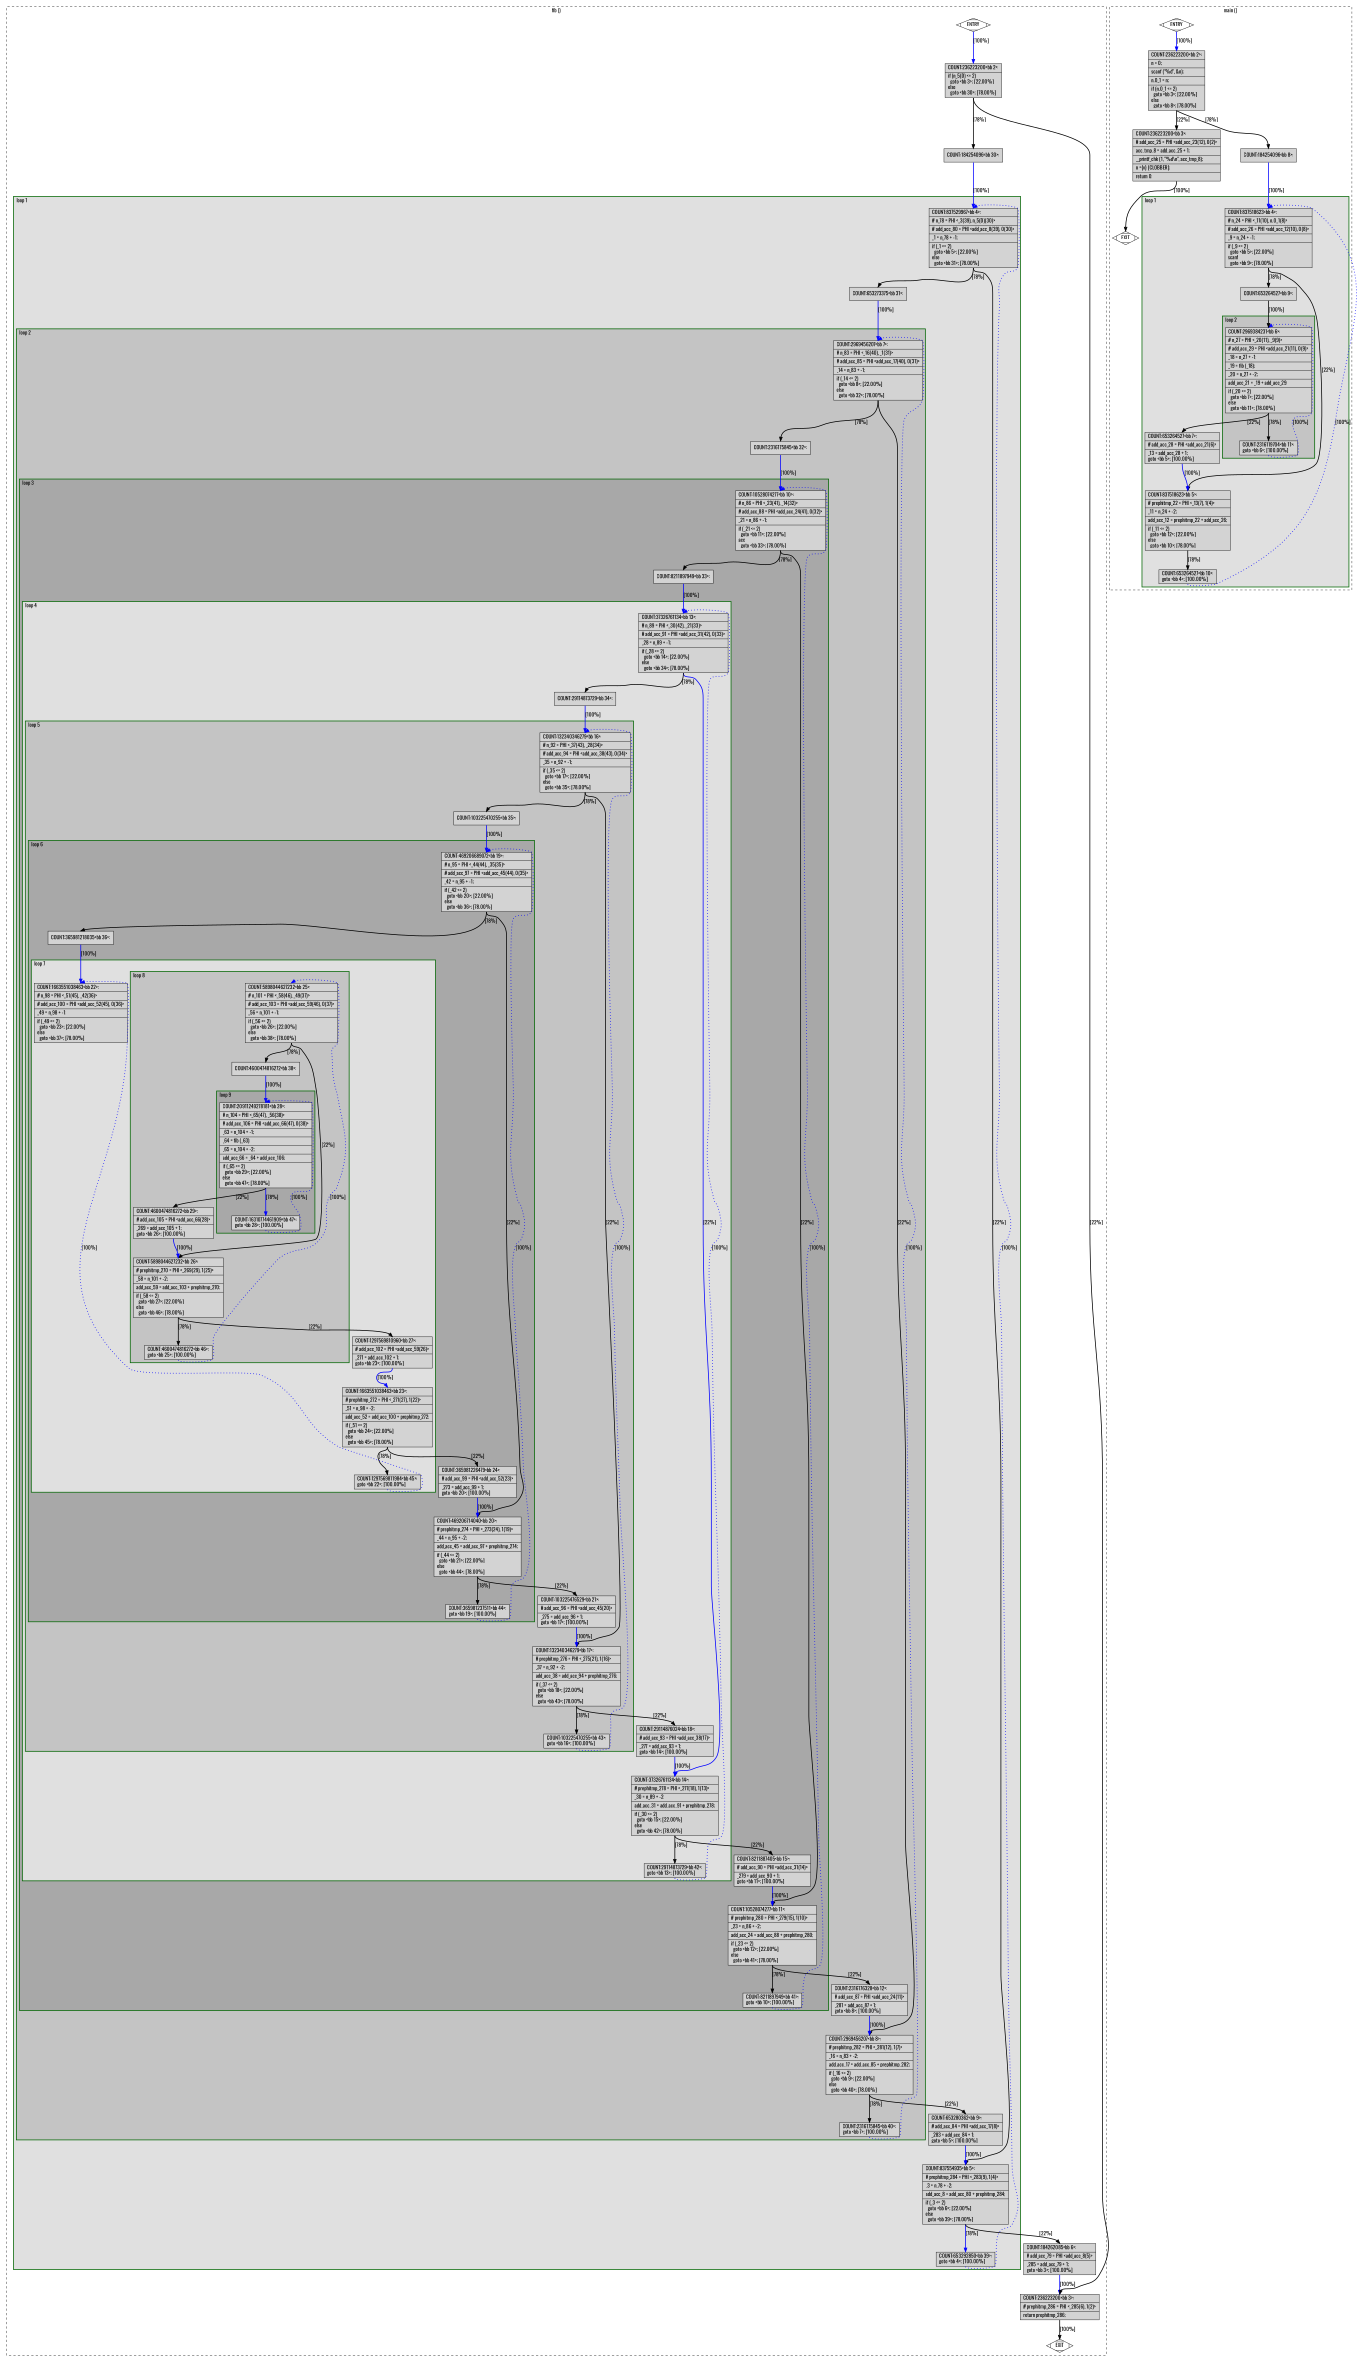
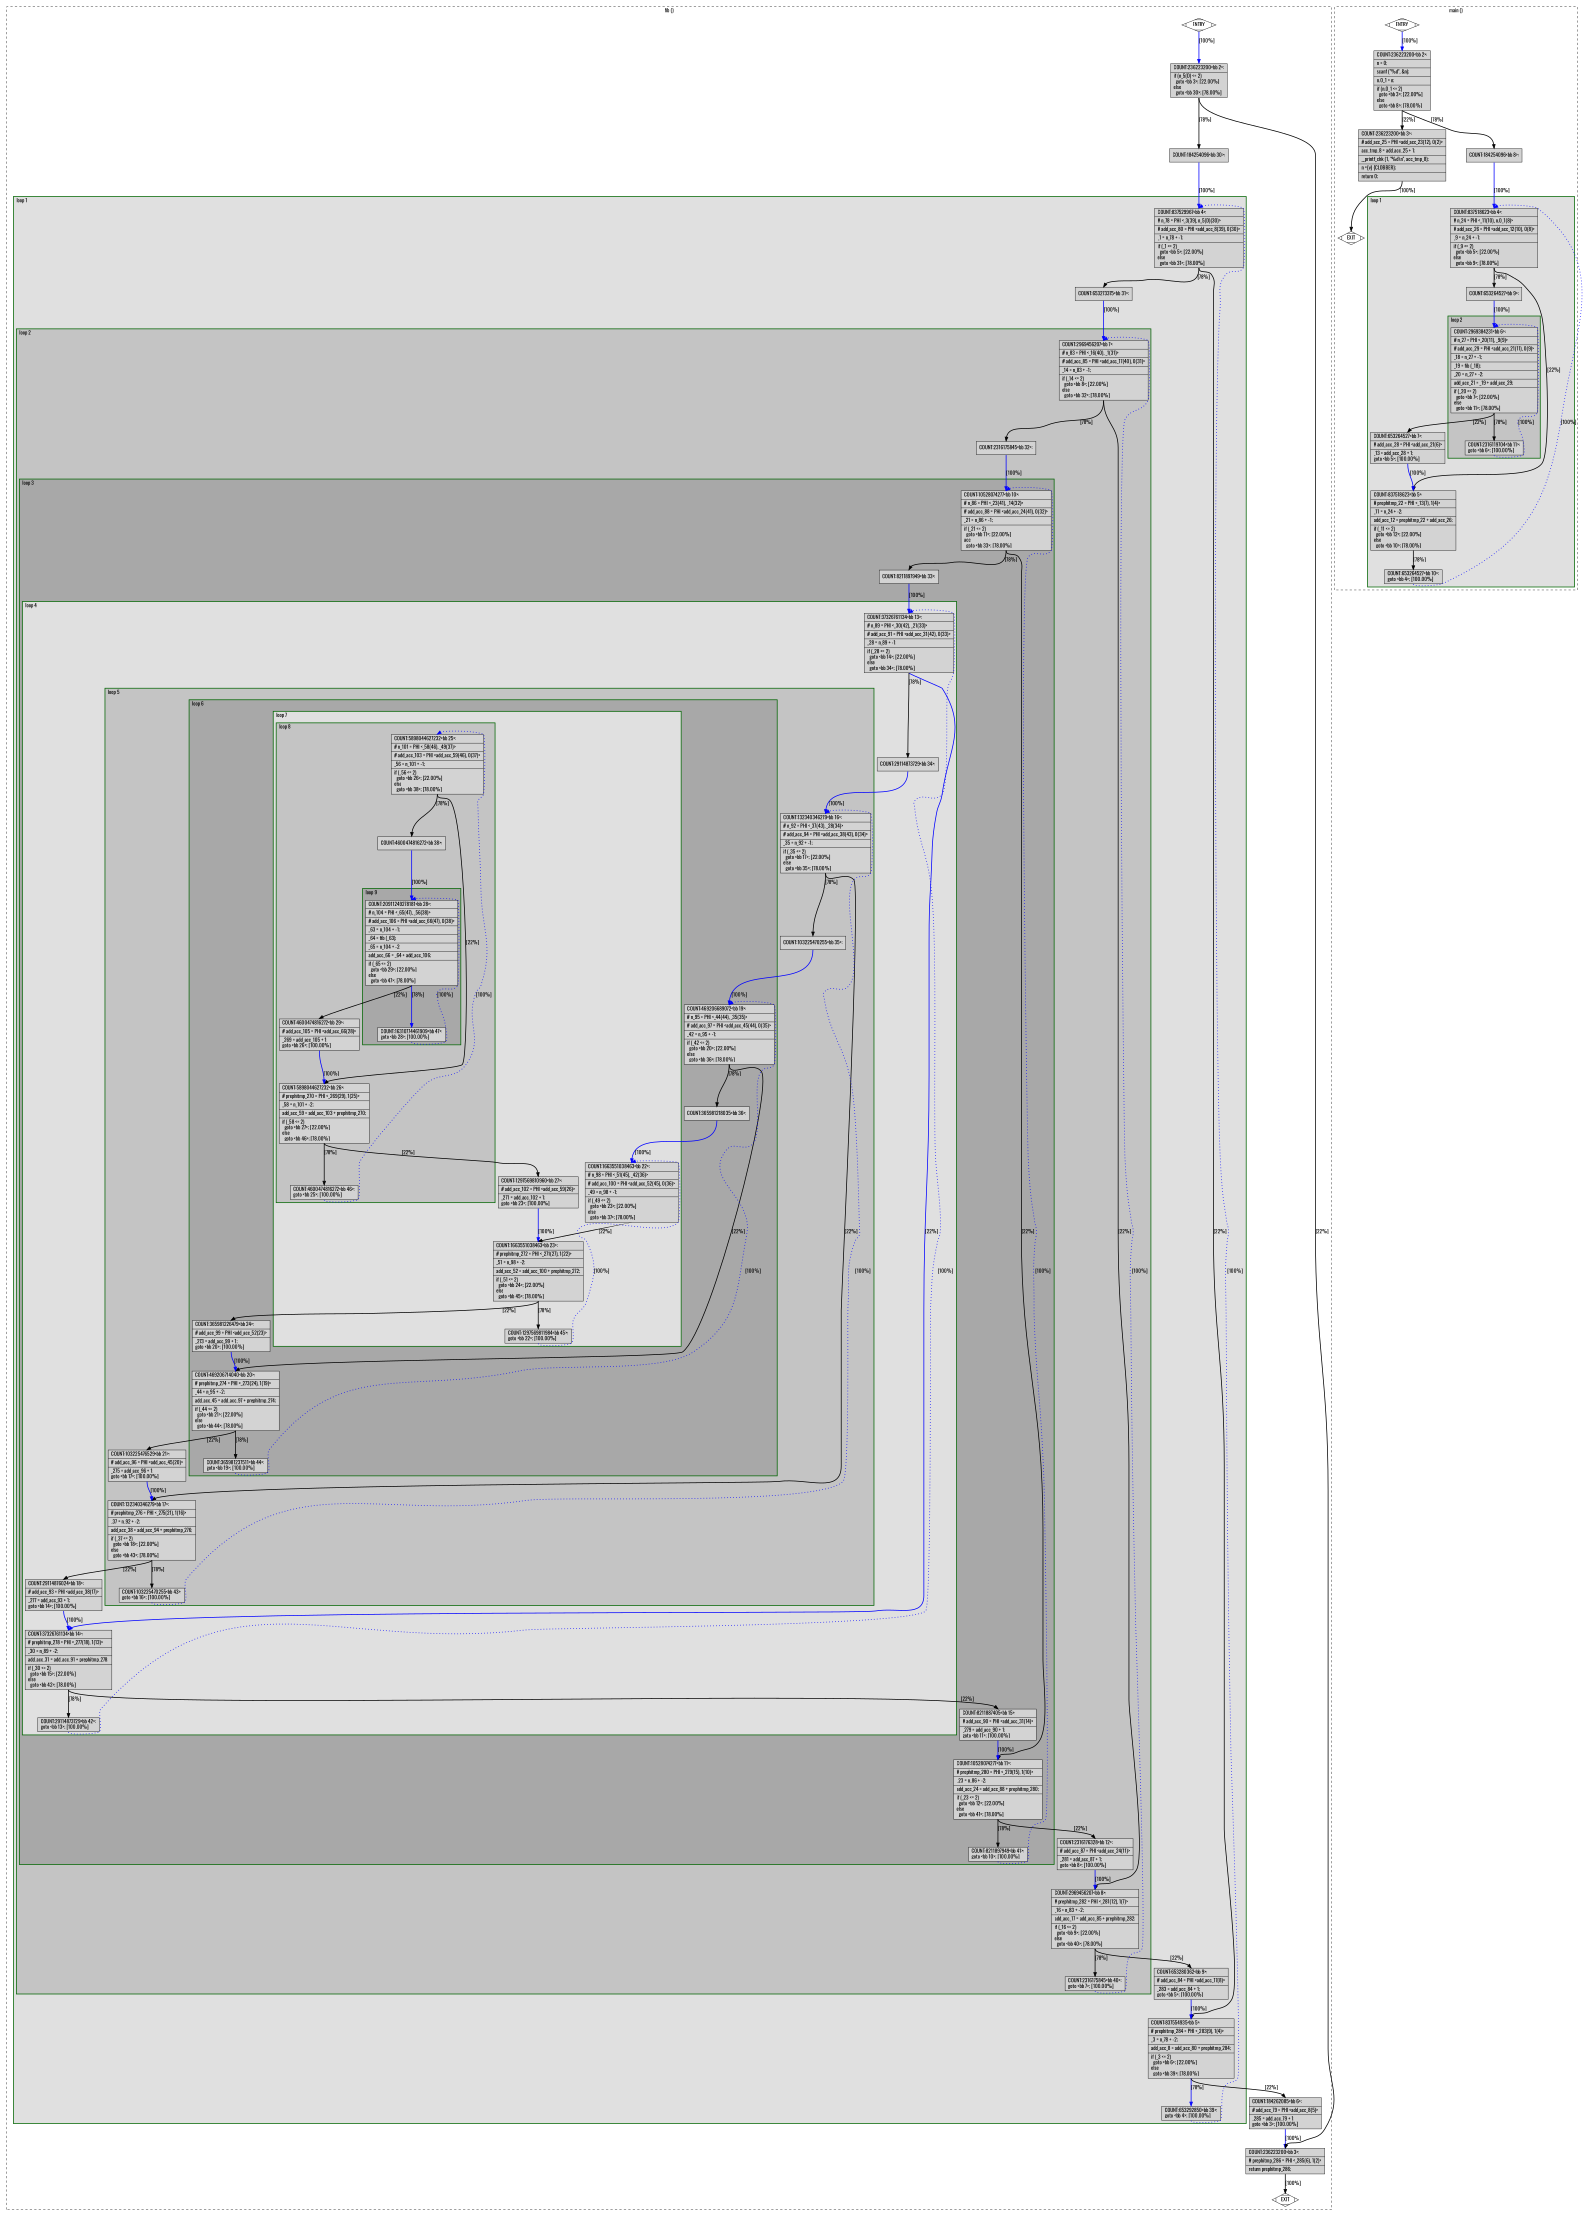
node "COUNT:837518623<bb 4>:": text "scanf" -> "else"
edge "COUNT:653264527<bb 9>:" -> "COUNT:2969384231<bb 6>:": color black -> blue
edge "COUNT:1663551038463<bb 22>:" -> "COUNT:1663551038463<bb 23>:": added, label "[22%]"
